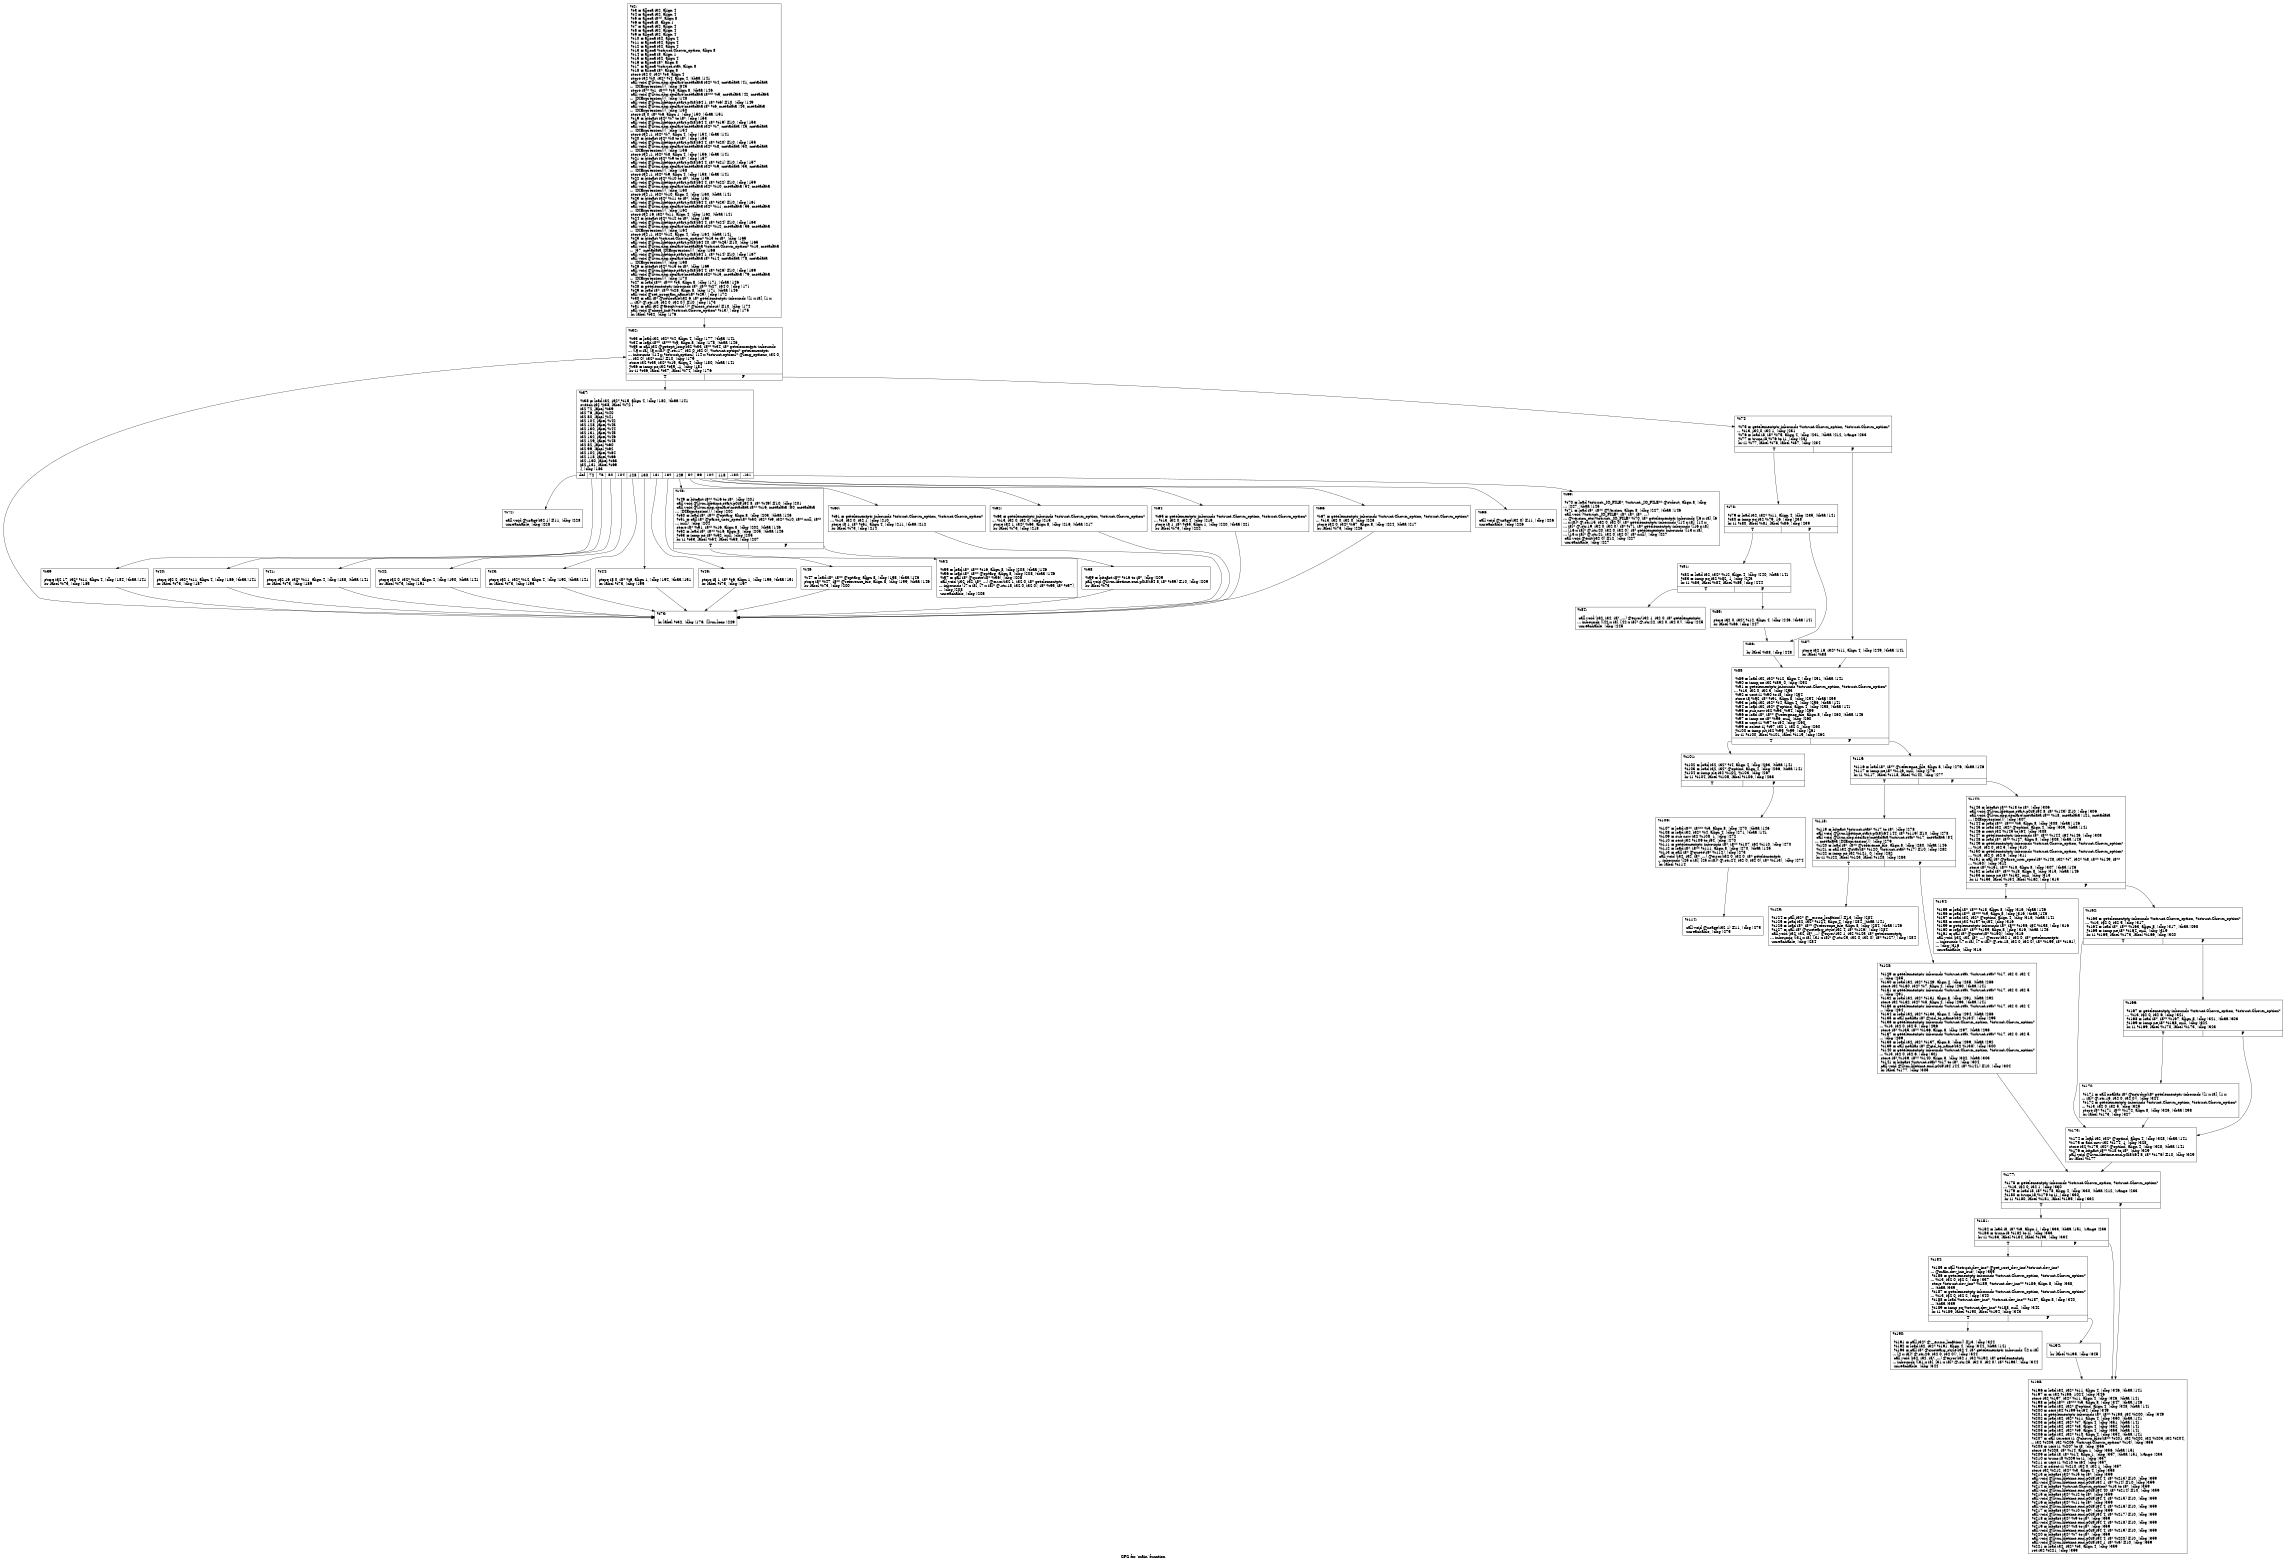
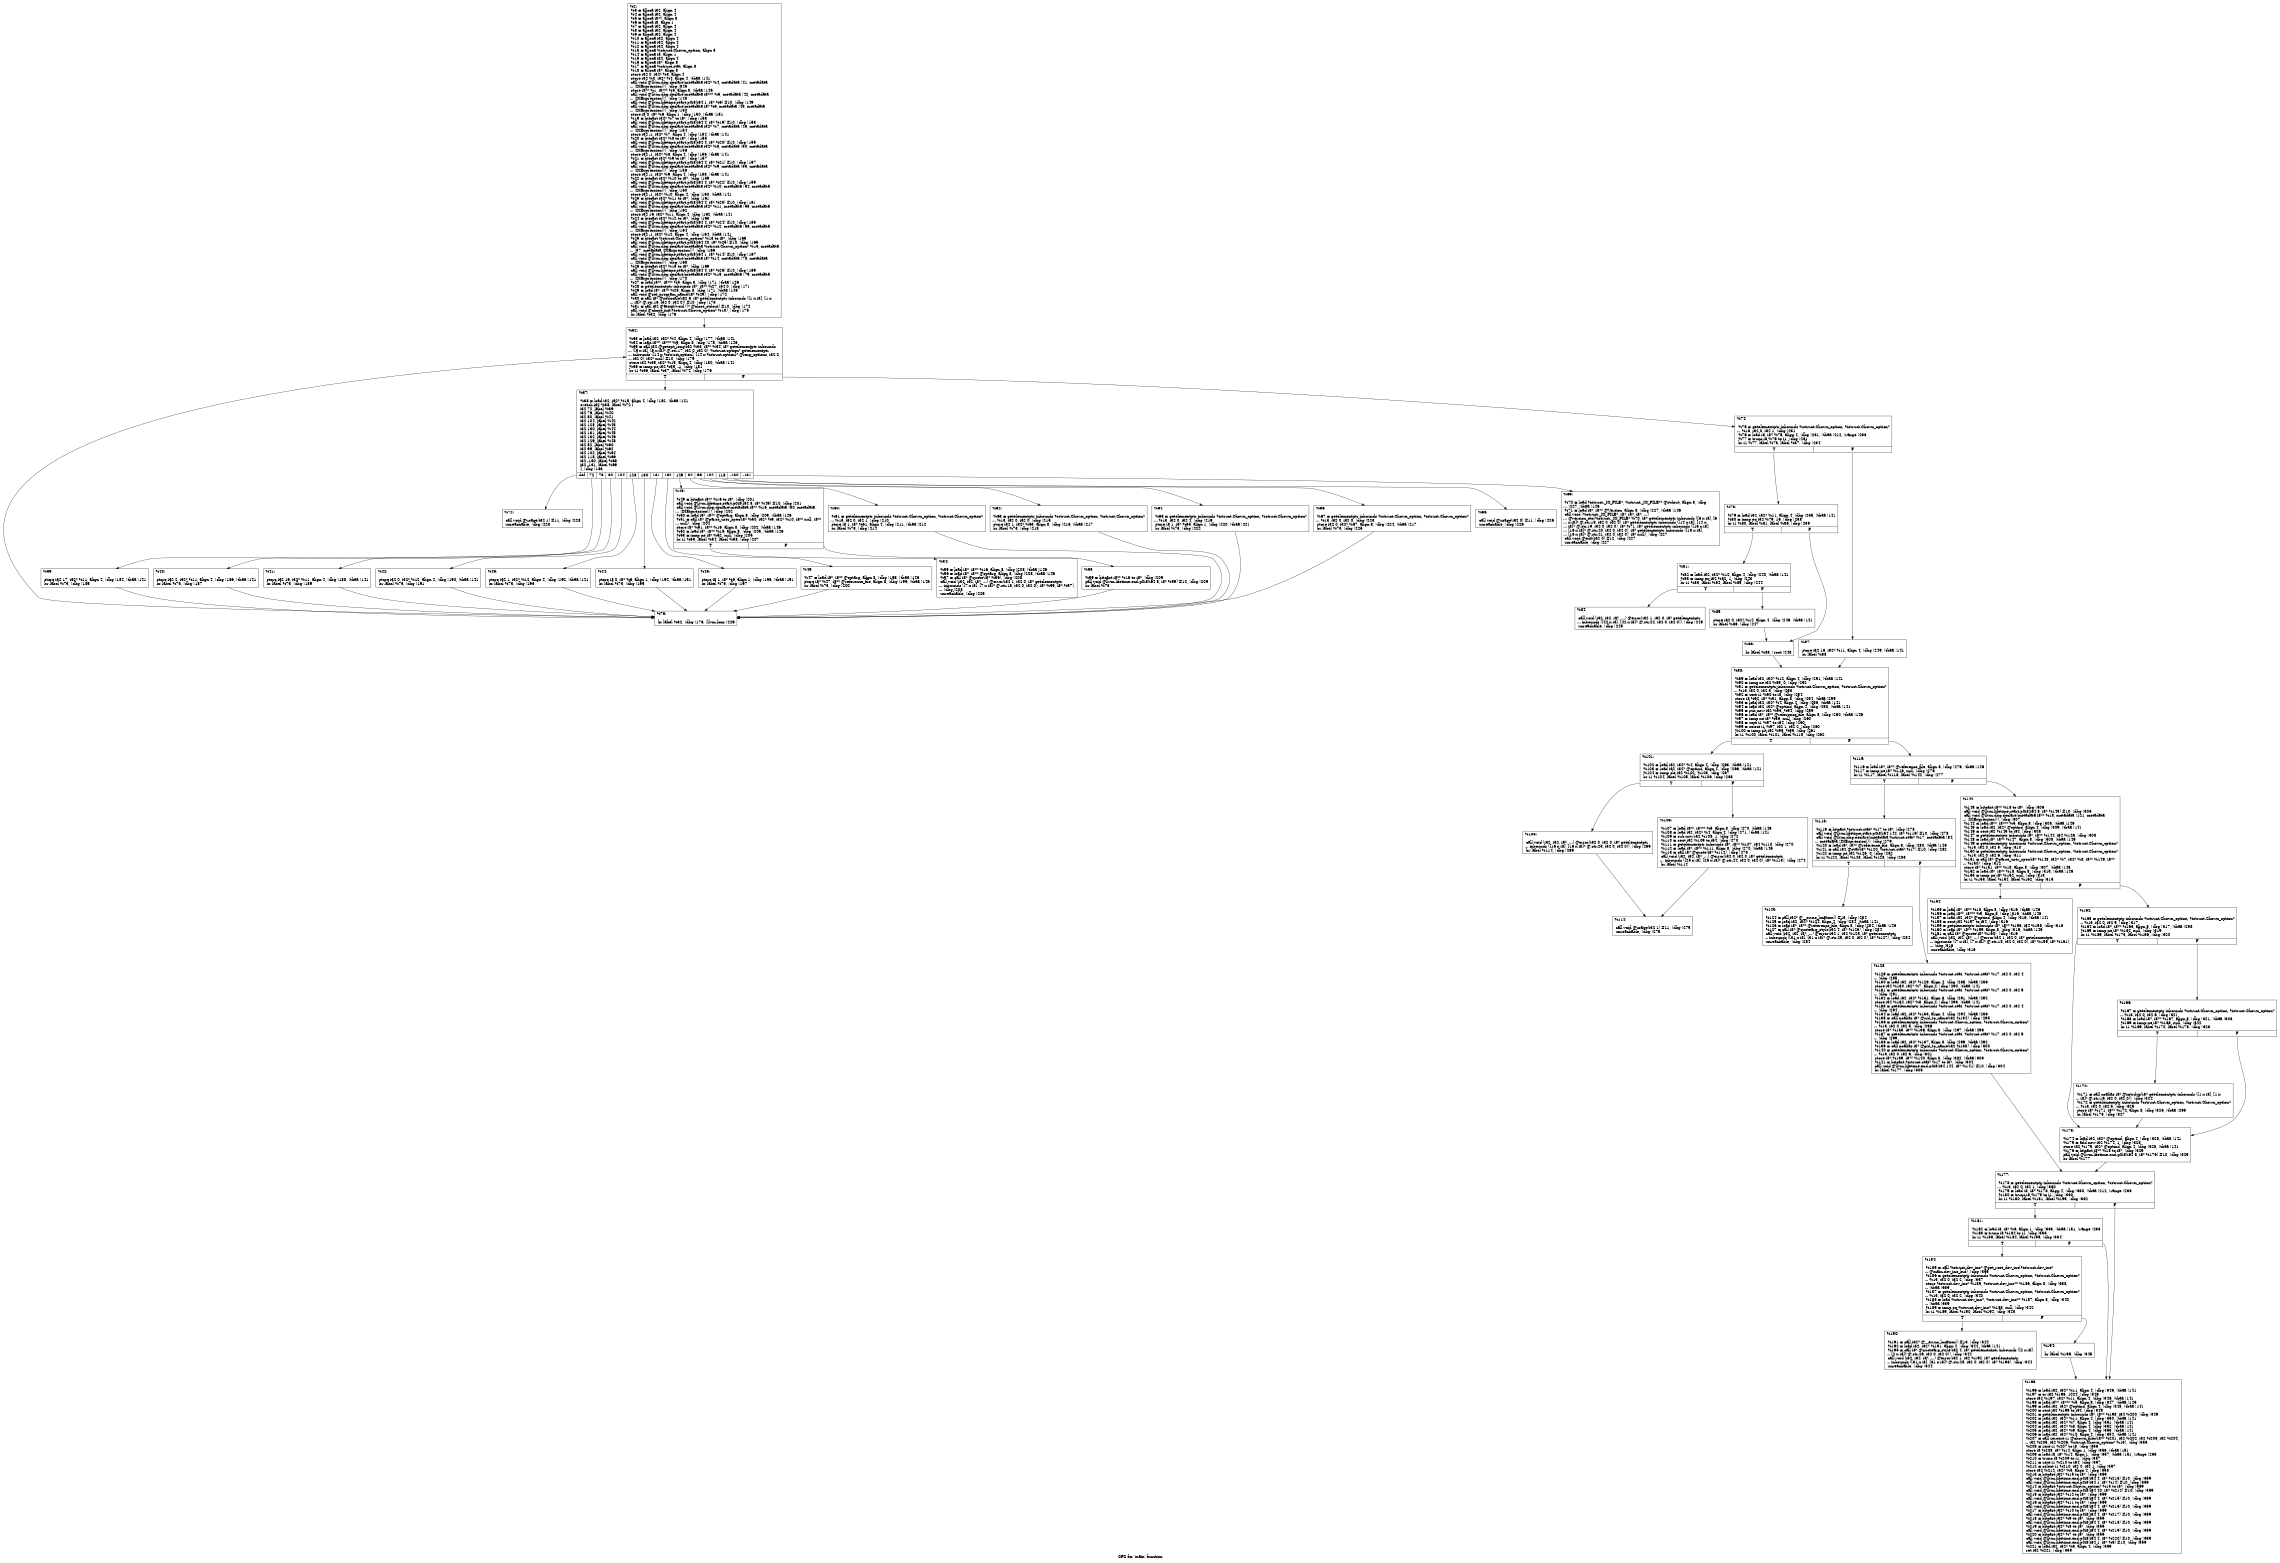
node "%86:": text "br label %88, !dbg !248" -> "br label %88, !root !248"
node "%105:": added
node "%118:": text "%122 = icmp ne i32 %121, 0, !dbg !282" -> "%122 = icmp ne i32 %126, 0, !dbg !282"
